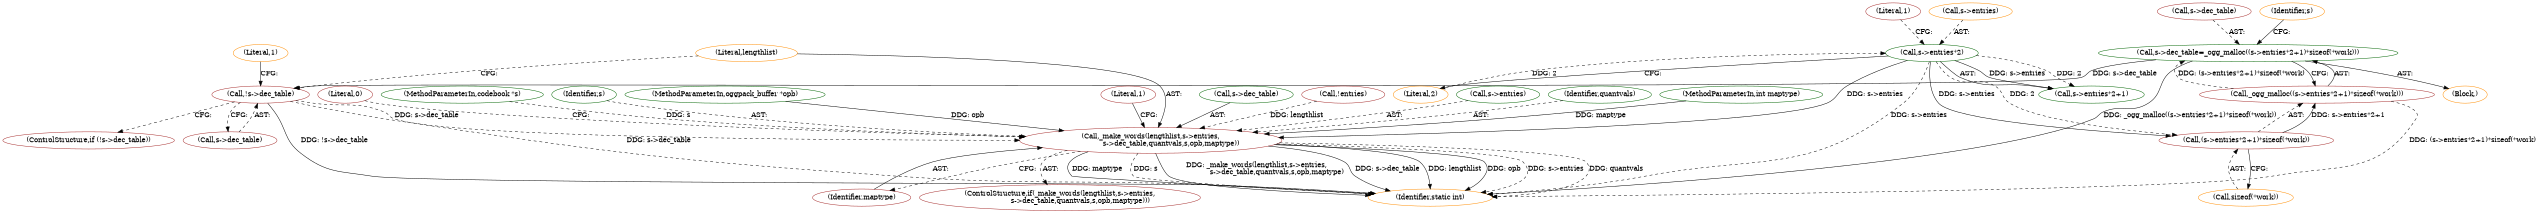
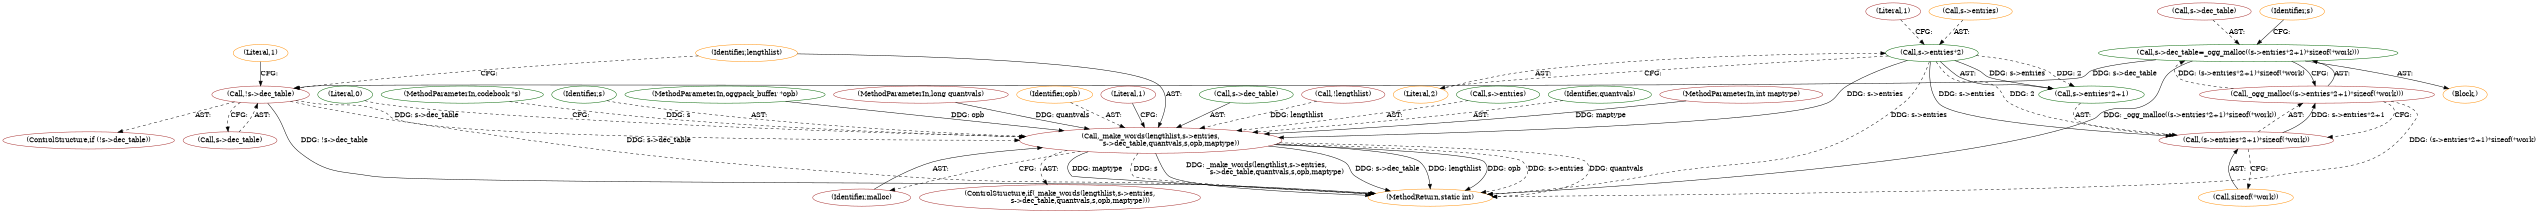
node "(Literal,lengthlist)": label "(Literal,lengthlist)" -> "(Identifier,lengthlist)"
edge "(Call,s->entries*2)" -> "(Literal,2)": style solid -> dashed
edge "(Literal,2)" -> "(Call,s->entries*2)": label "DDG: 2" -> "AST: "
node "(Literal,0)": color brown -> darkgreen
node "(MethodParameterIn,long quantvals)": added
node "(Identifier,opb)": added
node "(Call,!entries)": label "(Call,!entries)" -> "(Call,!lengthlist)"
node "(MethodParameterIn,int maptype)": color darkgreen -> brown
edge "(Call,!s->dec_table)" -> "(ControlStructure,if (!s->dec_table))": label "CFG: " -> "AST: "
edge "(Call,_ogg_malloc((s->entries*2+1)*sizeof(*work)))" -> "(Call,(s->entries*2+1)*sizeof(*work))": added, label "CFG:"
edge "(Call,s->entries*2+1)" -> "(Call,(s->entries*2+1)*sizeof(*work))": added, label "AST:"
edge "(Call,(s->entries*2+1)*sizeof(*work))" -> "(Call,sizeof(*work))": style solid -> dashed
edge "(Call,sizeof(*work))" -> "(Call,(s->entries*2+1)*sizeof(*work))": style dashed -> solid
node "(Identifier,maptype)": label "(Identifier,maptype)" -> "(Identifier,malloc)"
node "(Identifier,static int)": label "(Identifier,static int)" -> "(MethodReturn,static int)"
